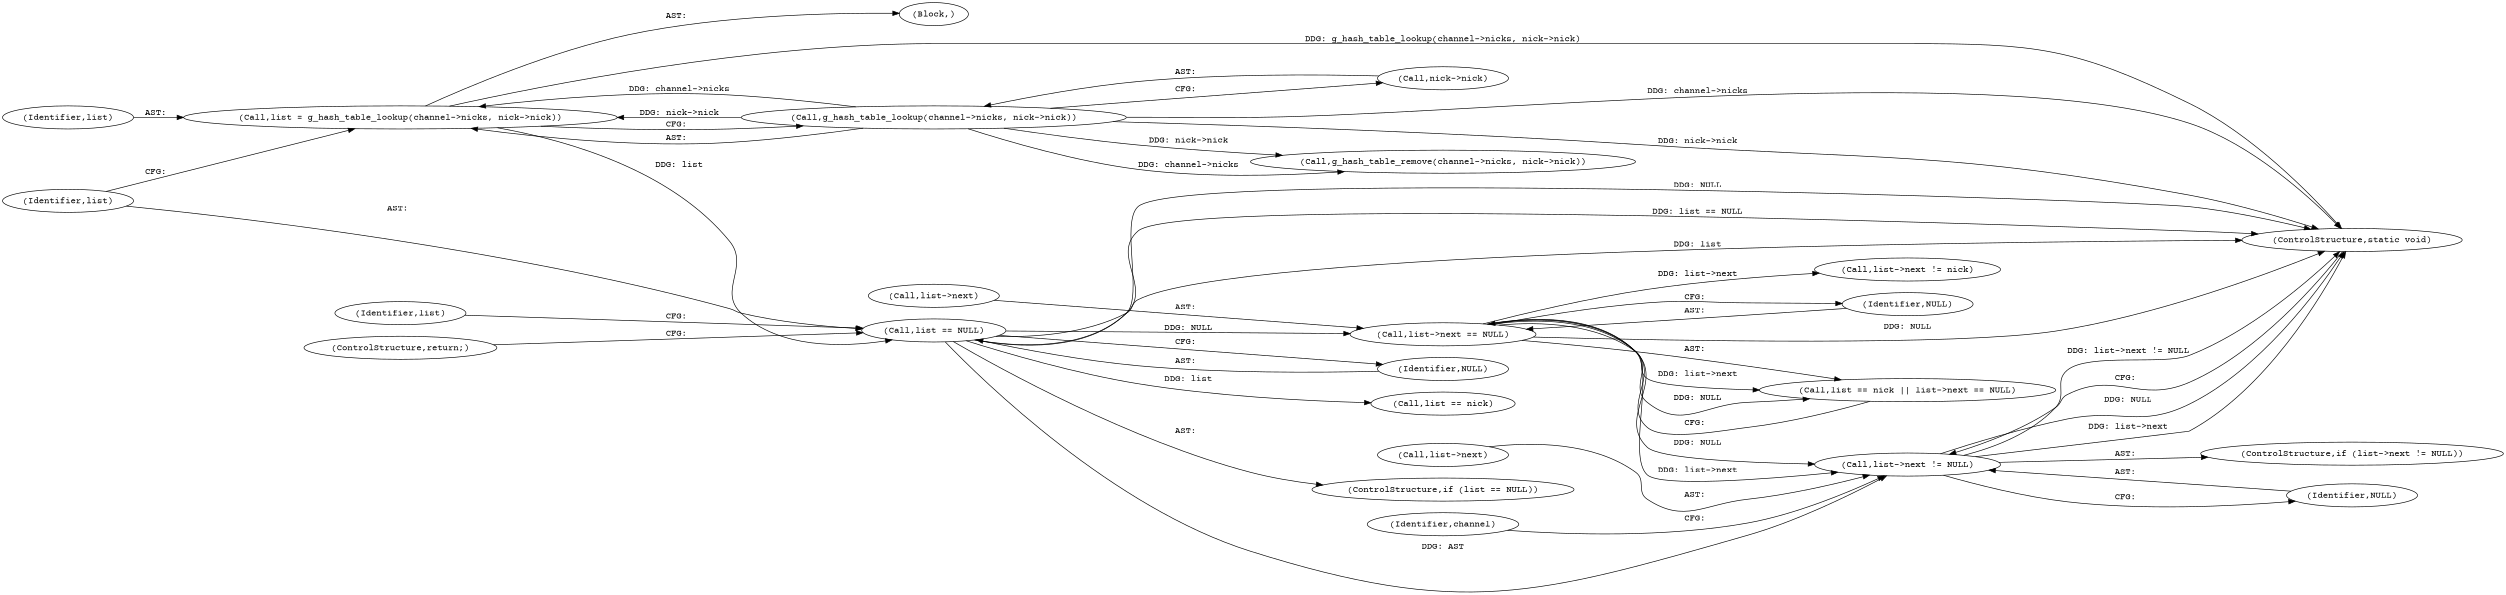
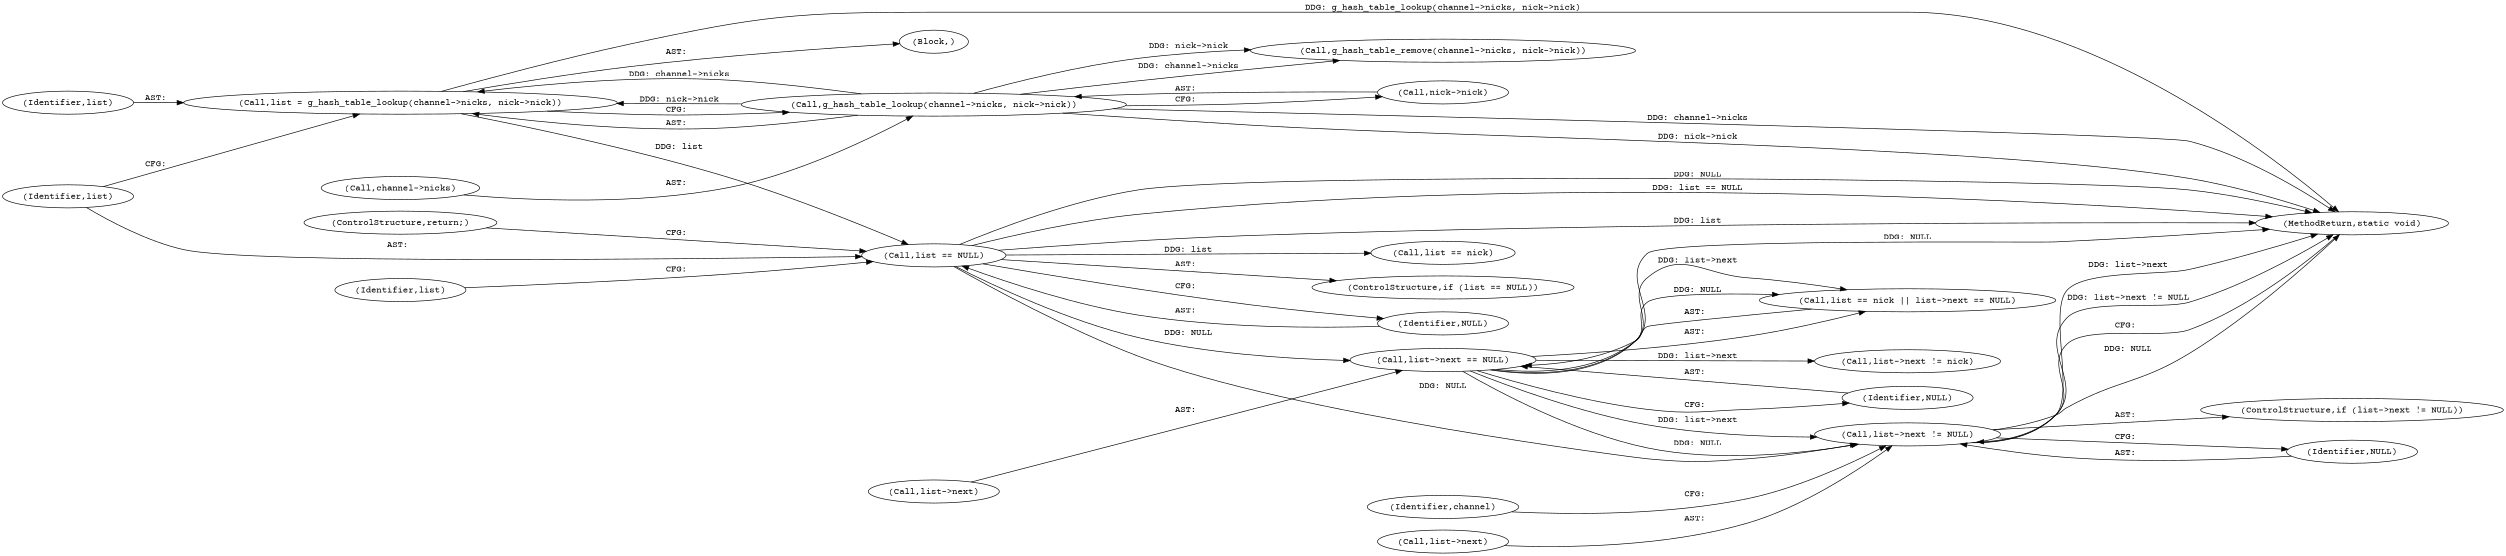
node "(Call,channel->nicks)": added
node "(ControlStructure,static void)": label "(ControlStructure,static void)" -> "(MethodReturn,static void)"
edge "(Call,list == nick || list->next == NULL)" -> "(Call,list->next == NULL)": label "CFG: " -> "AST: "
edge "(Call,list == NULL)" -> "(Call,list->next != NULL)": label "DDG: AST" -> "DDG: NULL"
